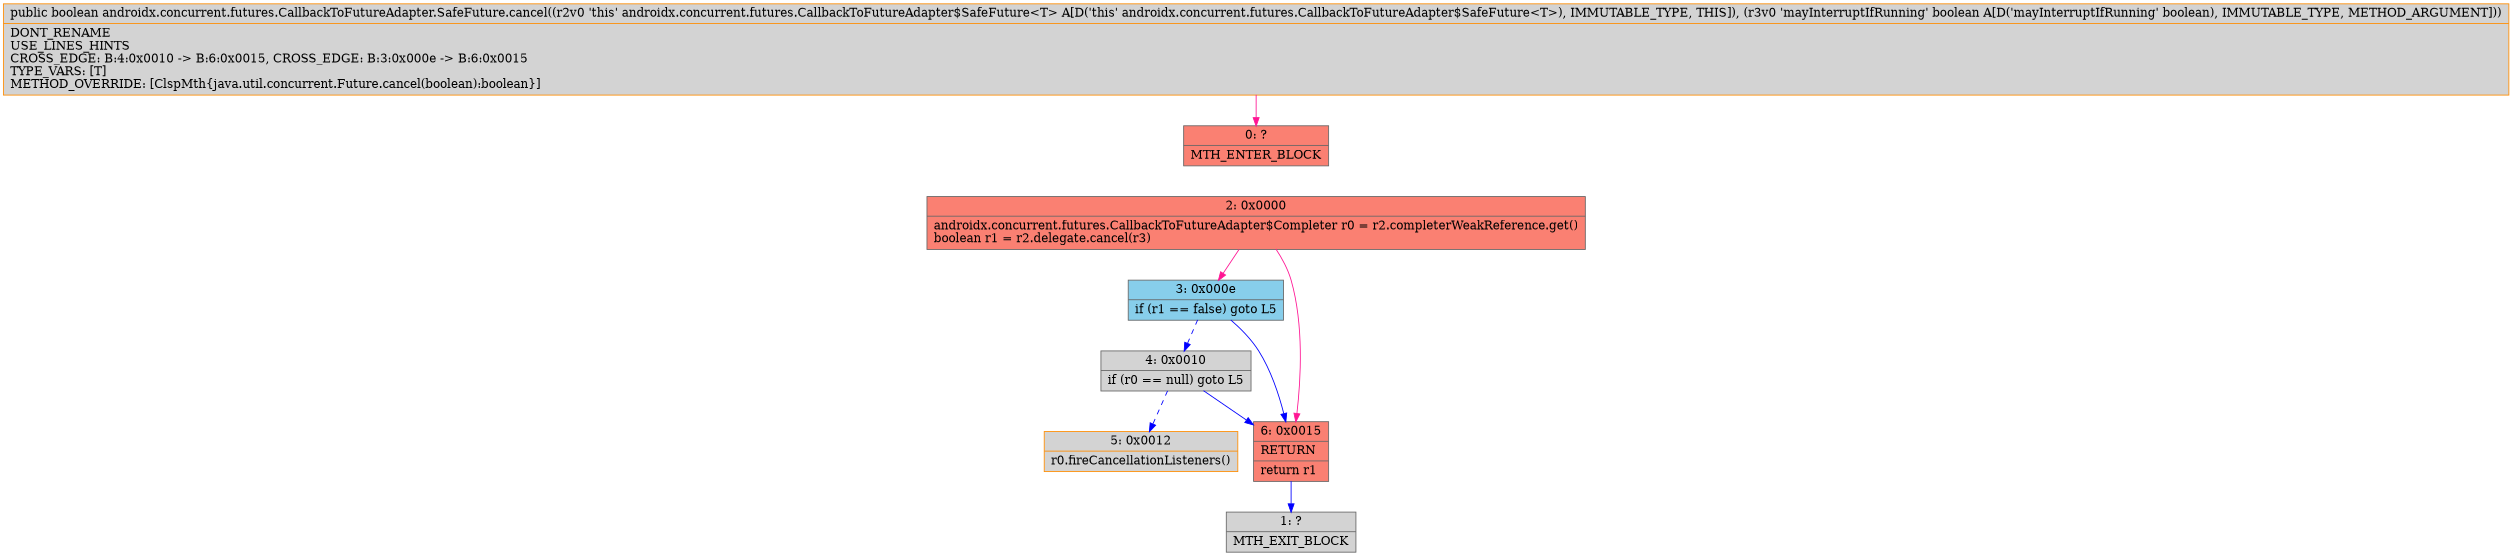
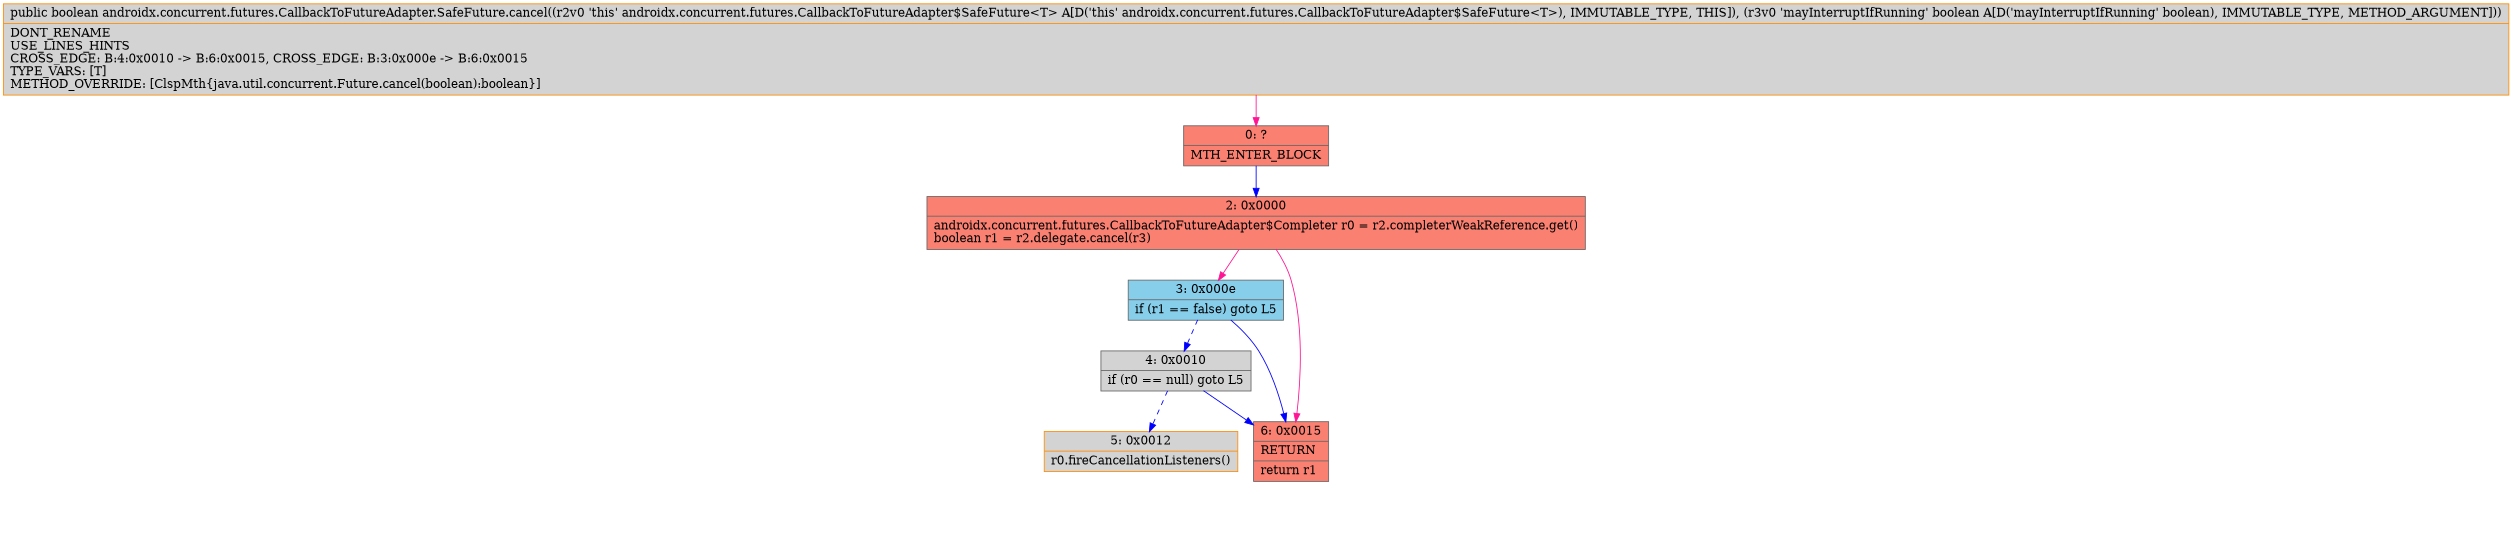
edge "0: ?" -> "2: 0x0000": added
node "1: ?": removed
